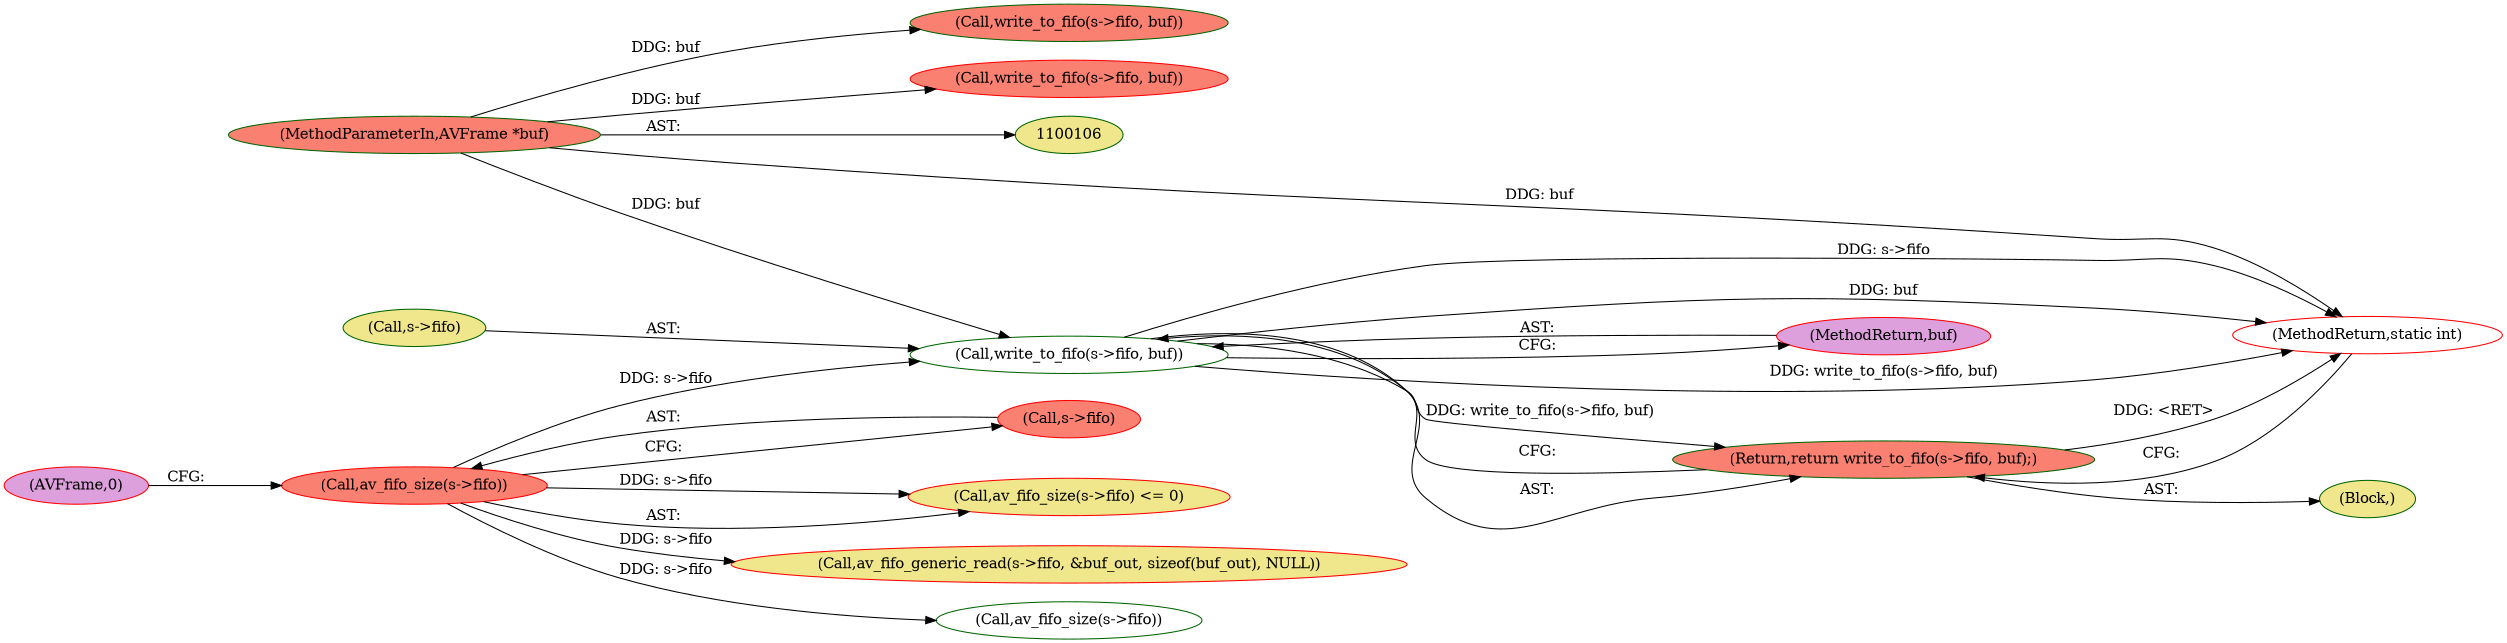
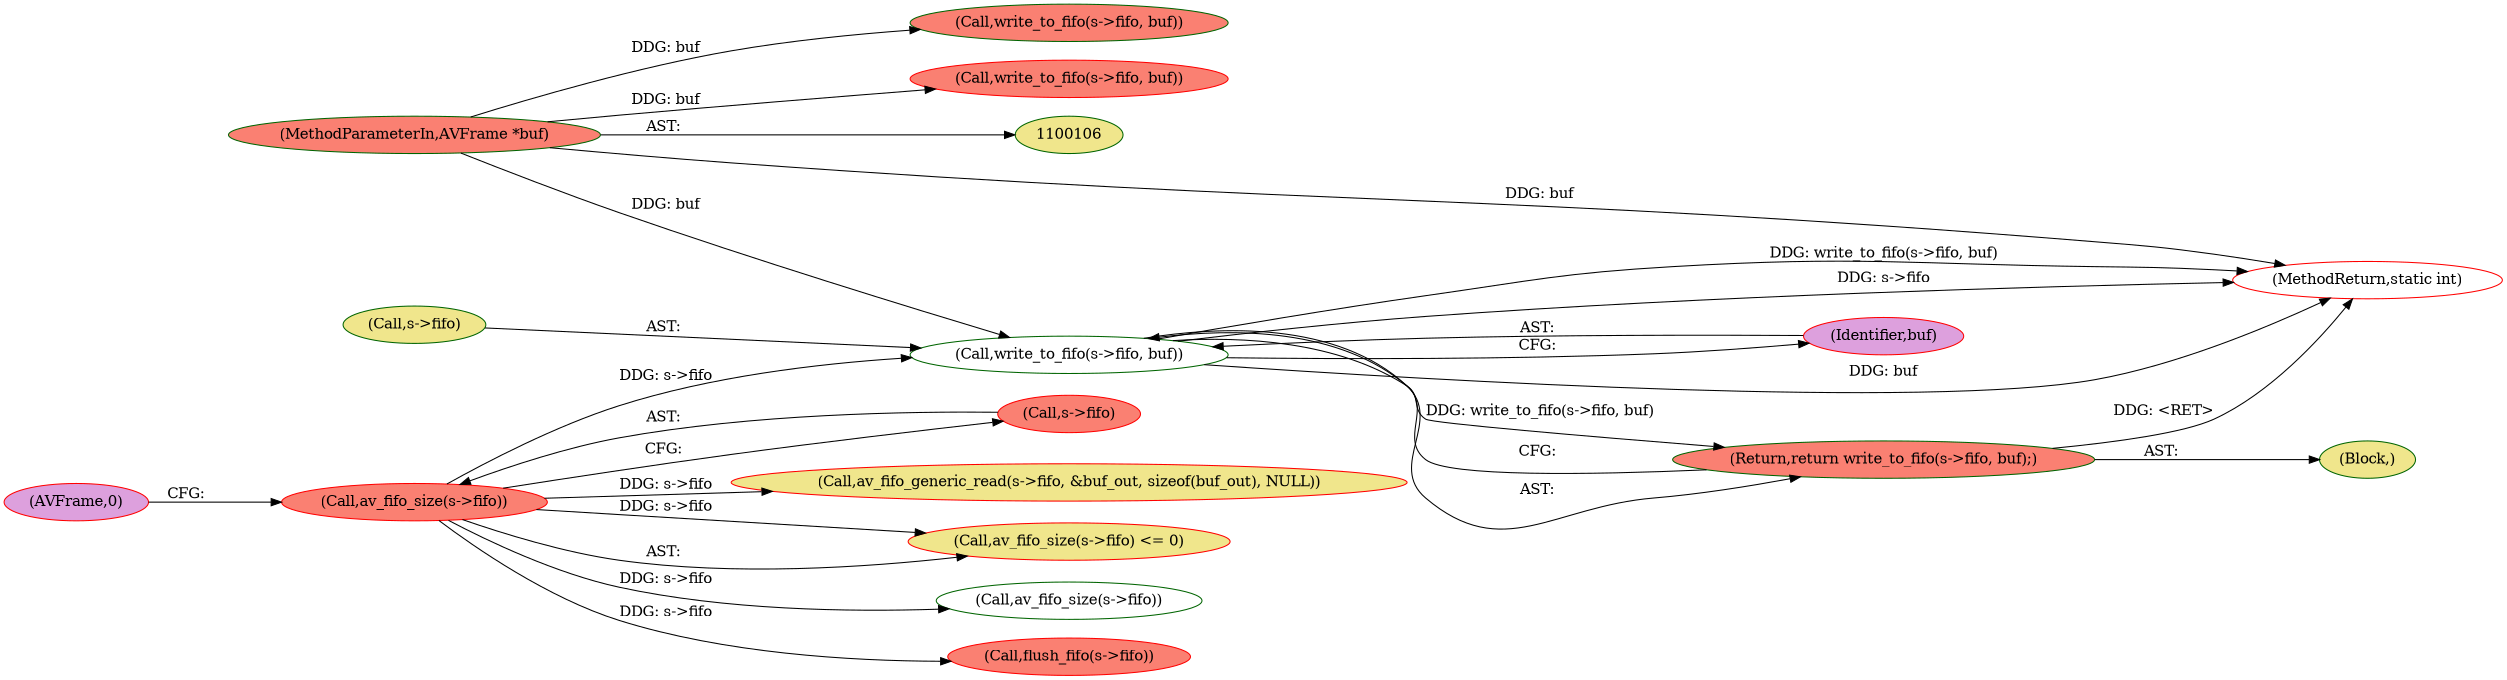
node "(MethodReturn,buf)": label "(MethodReturn,buf)" -> "(Identifier,buf)"
edge "(MethodReturn,static int)" -> "(Return,return write_to_fifo(s->fifo, buf);)": removed, label "CFG:"
node "(Call,flush_fifo(s->fifo))": added
